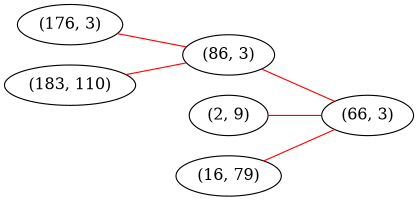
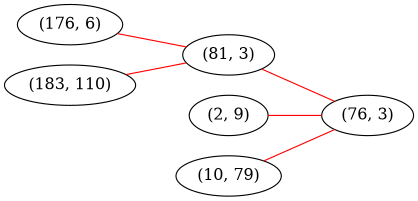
node "(176, 3)": label "(176, 3)" -> "(176, 6)"
node "(86, 3)": label "(86, 3)" -> "(81, 3)"
node "(66, 3)": label "(66, 3)" -> "(76, 3)"
node "(16, 79)": label "(16, 79)" -> "(10, 79)"
